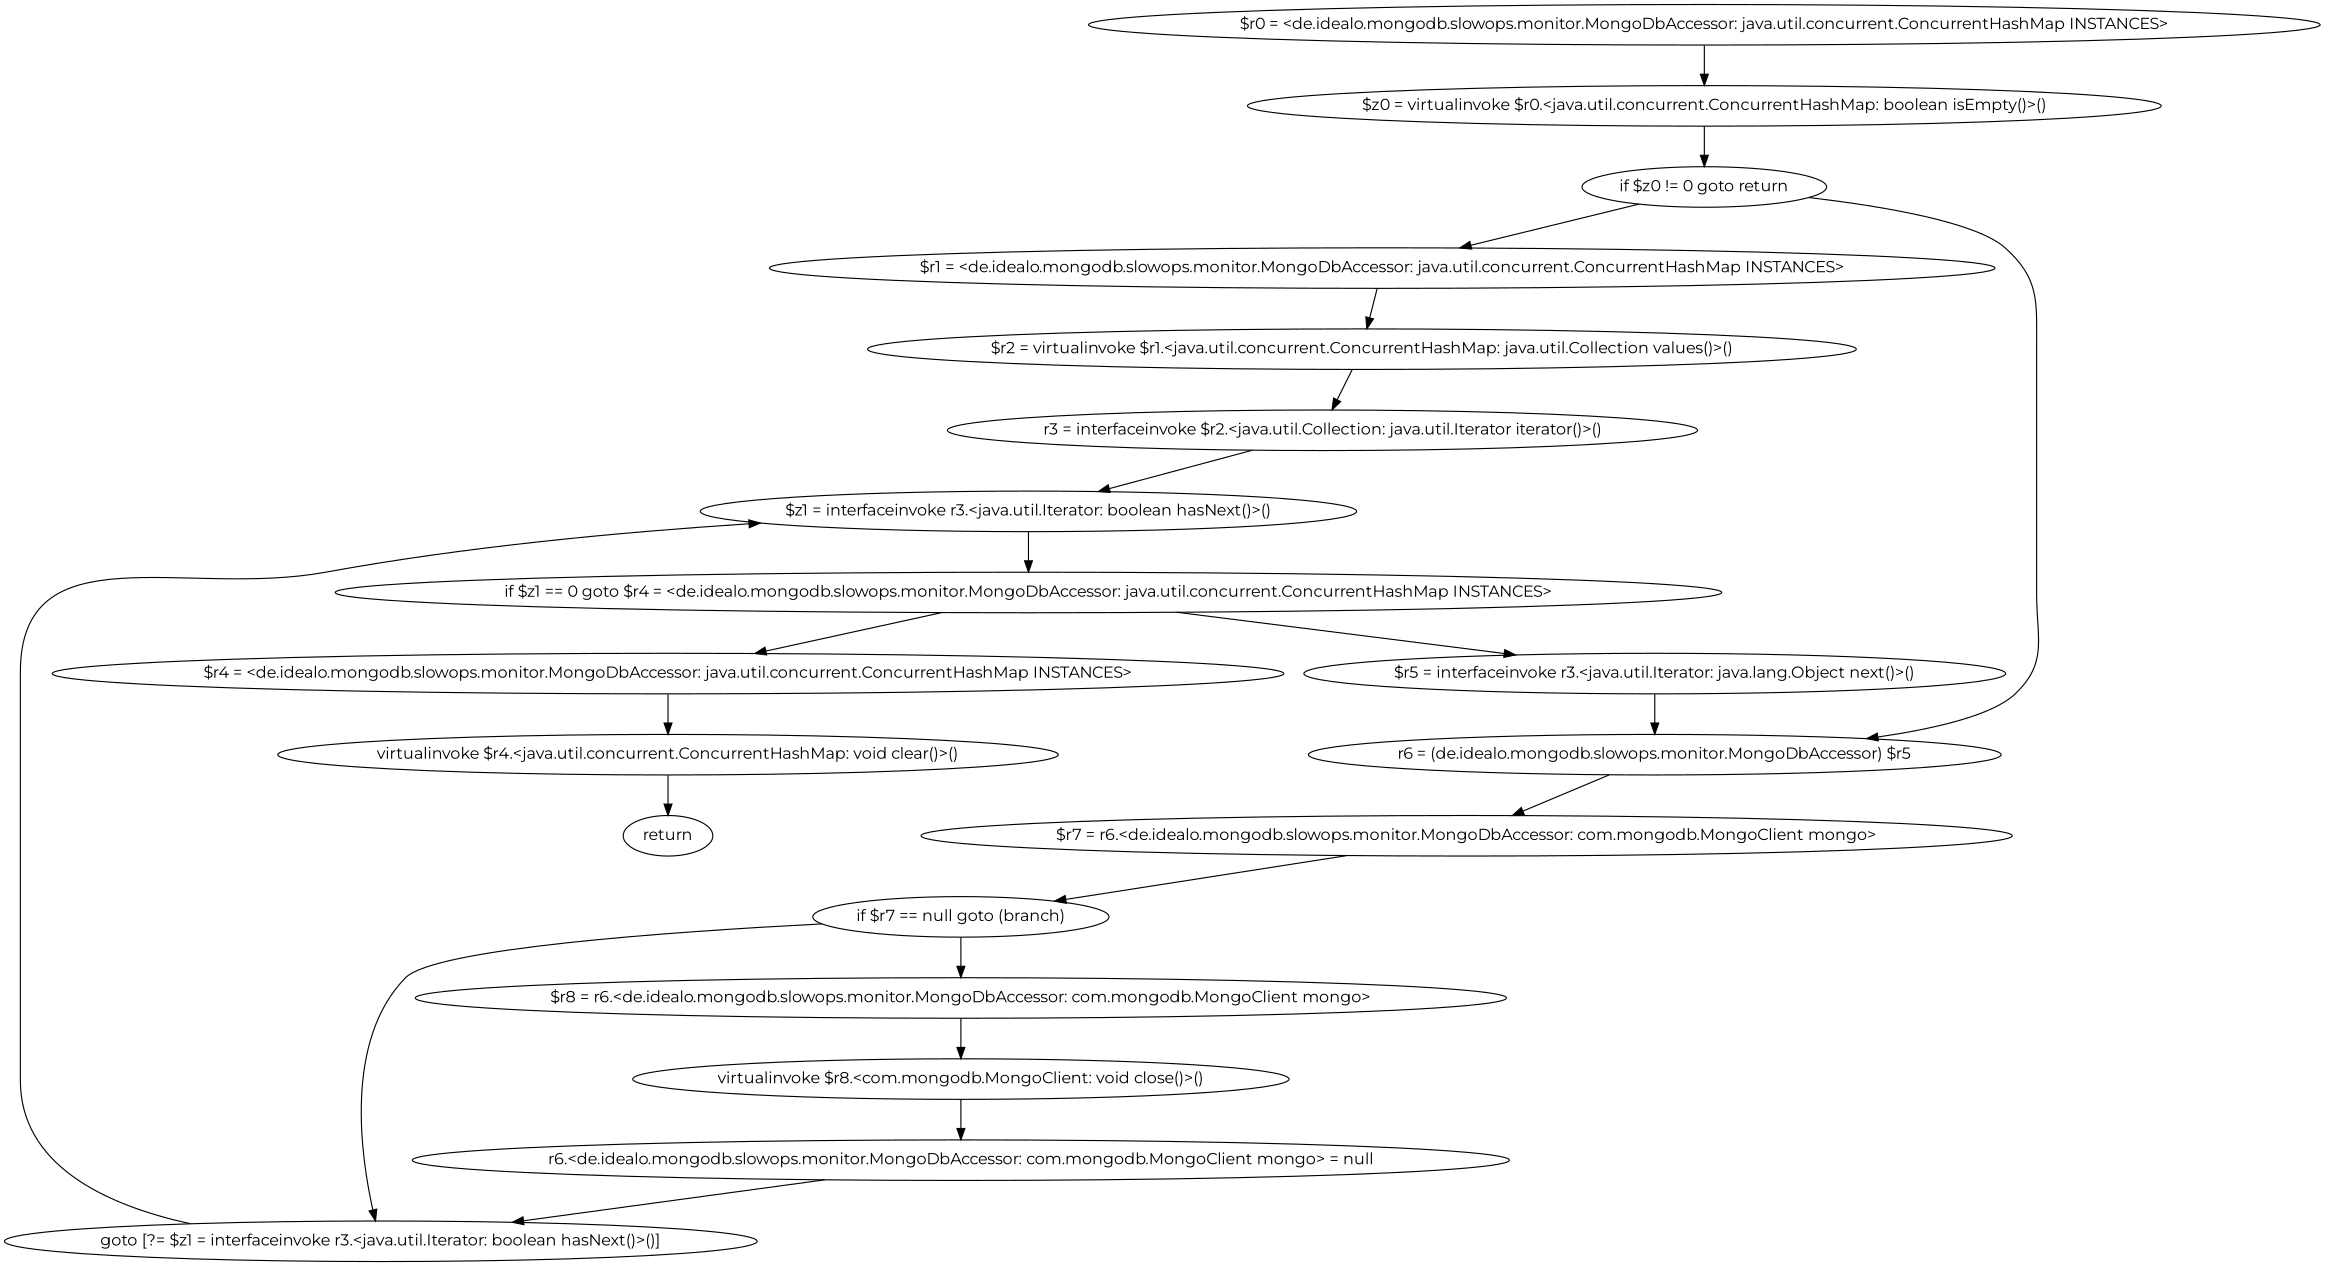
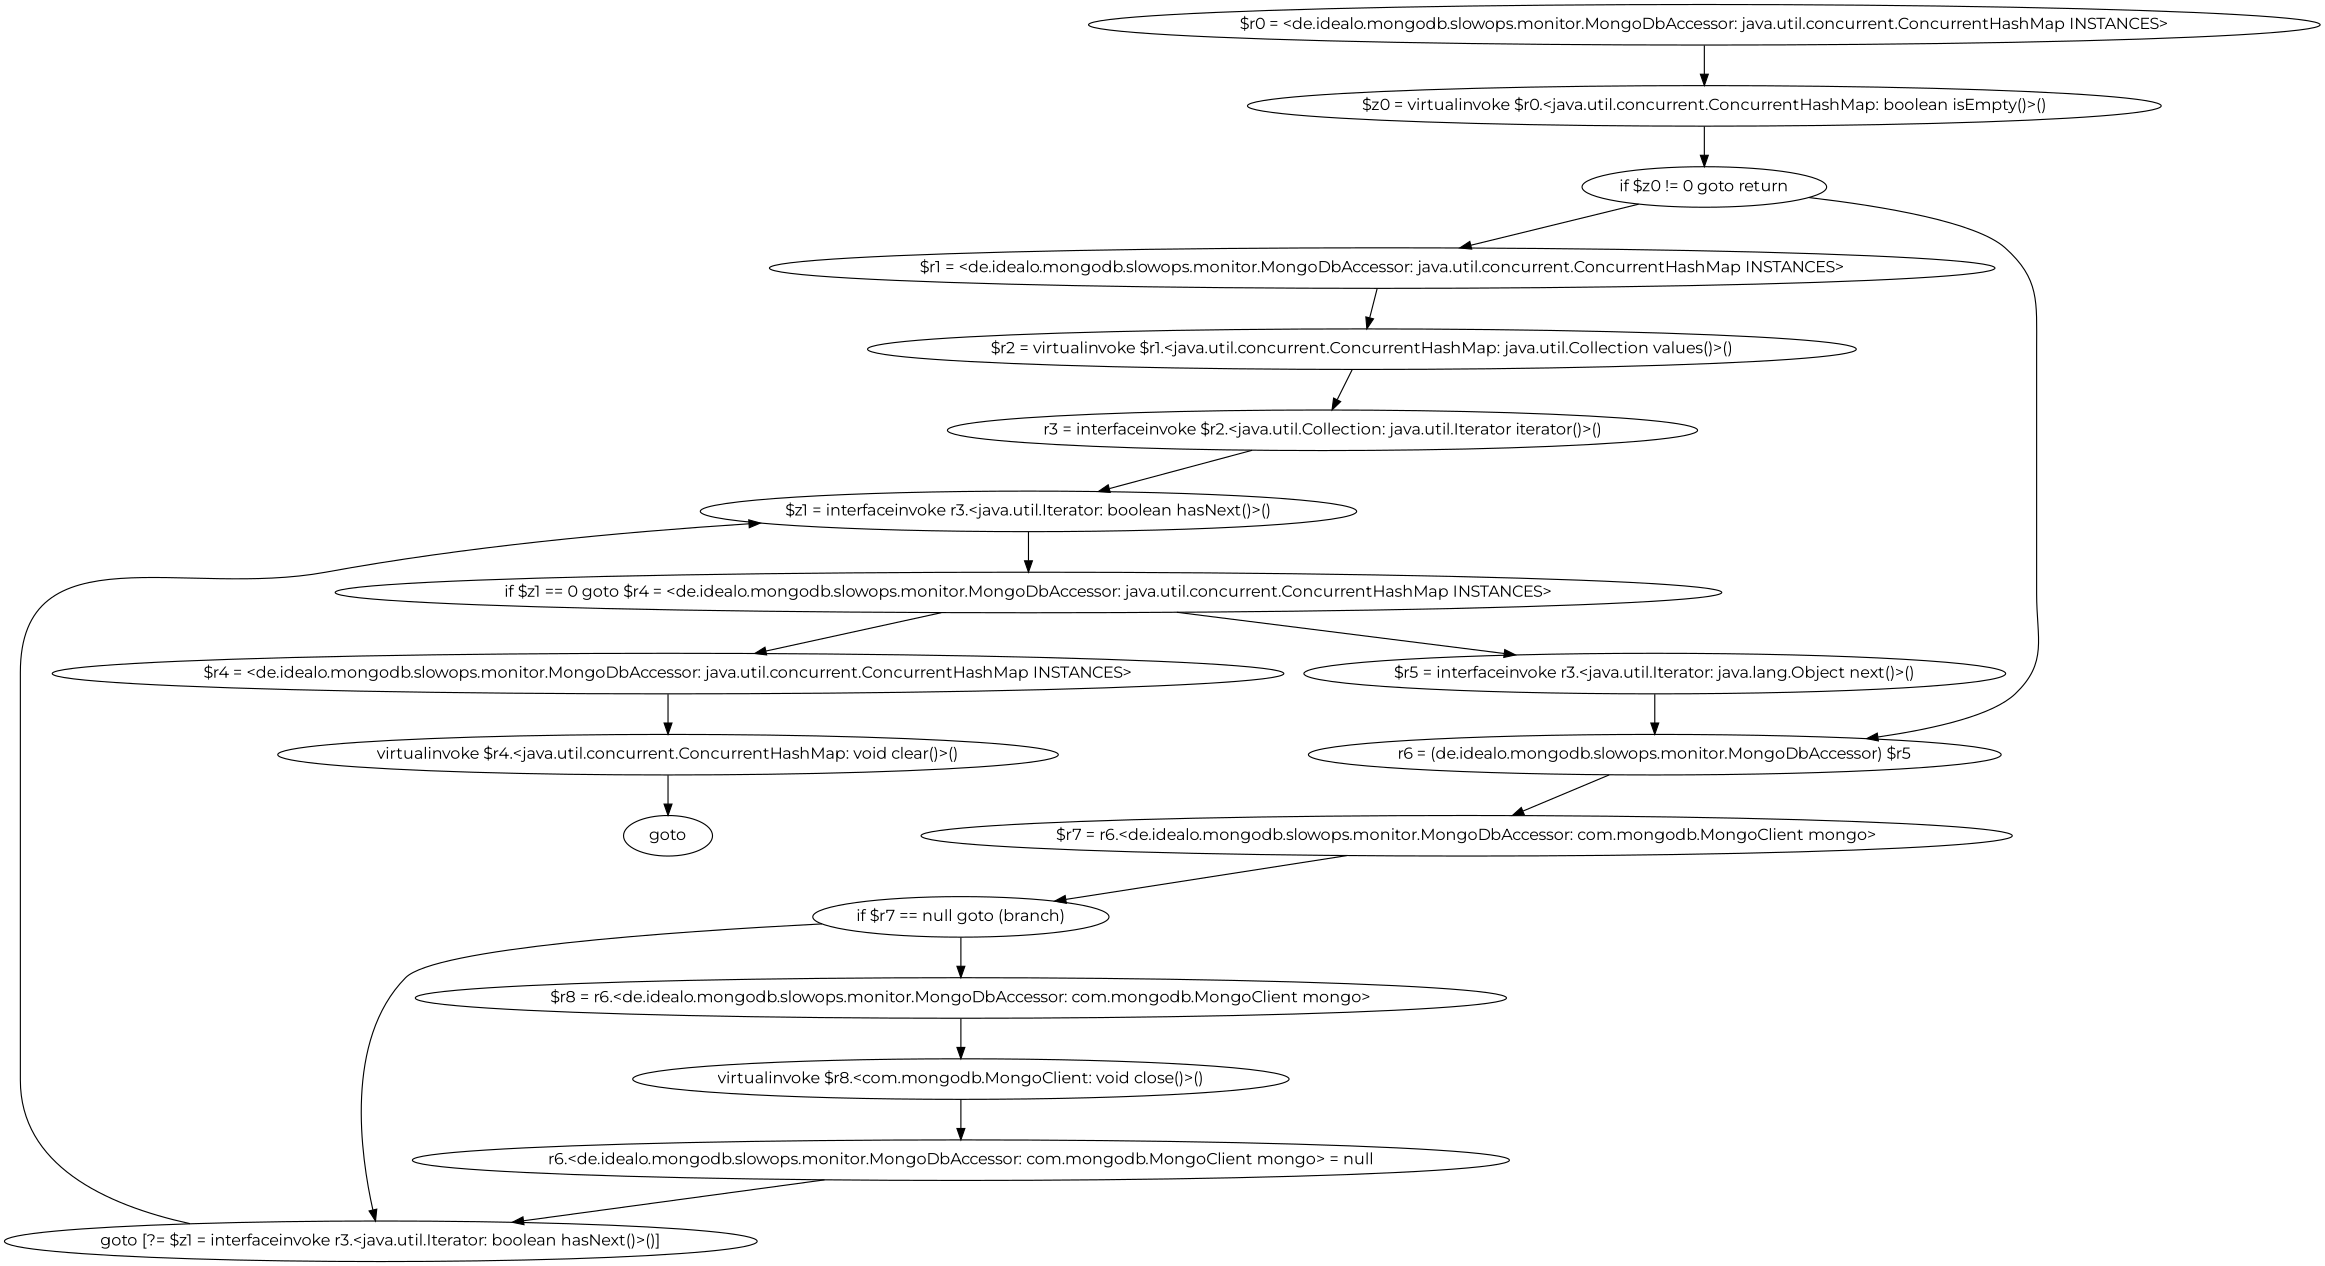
node "return": label "return" -> "goto"
